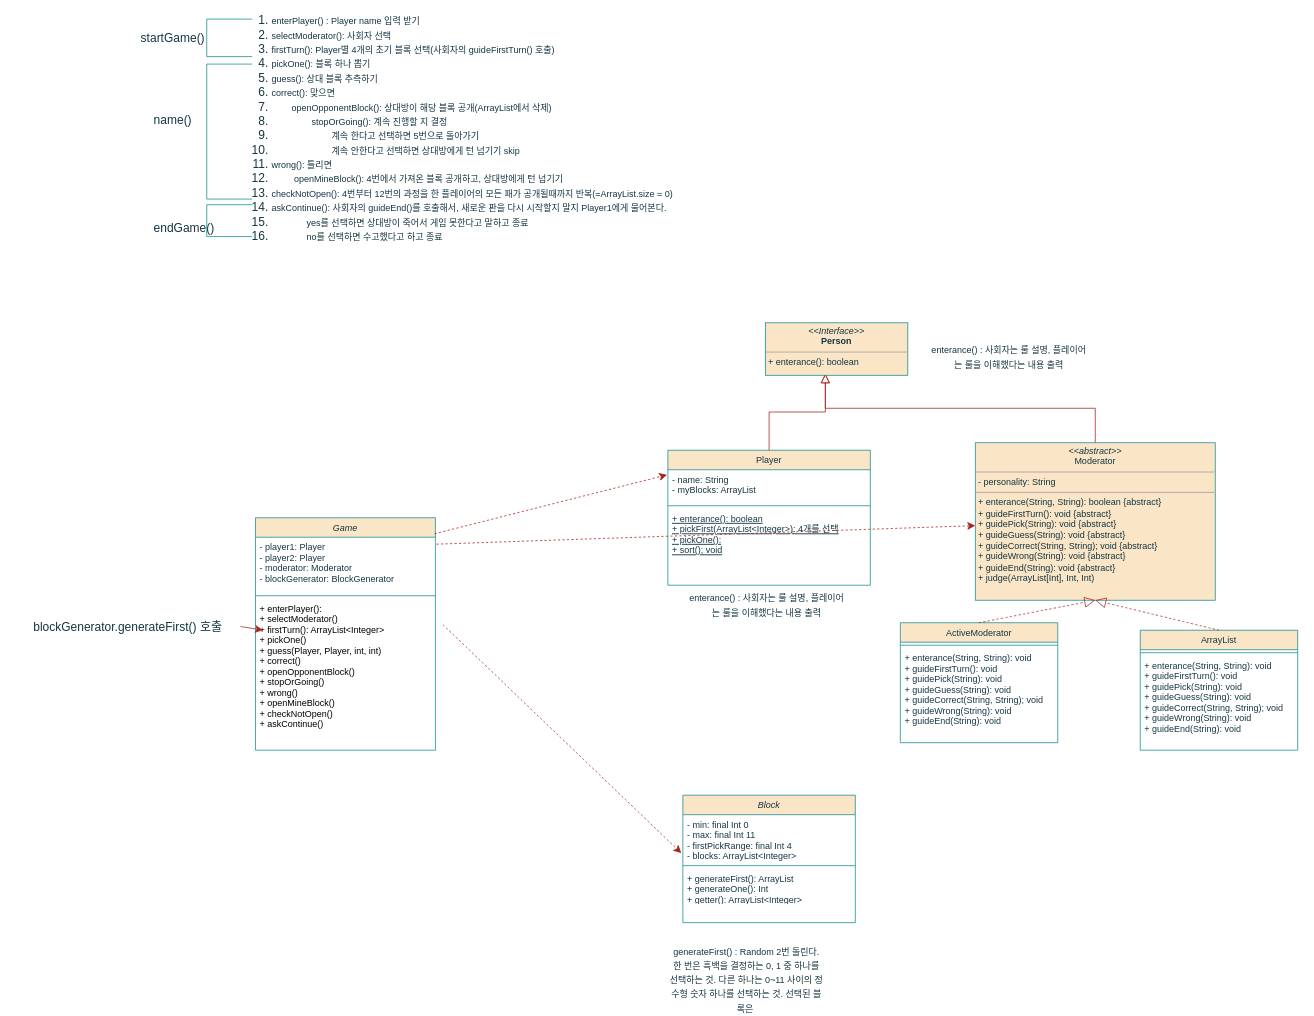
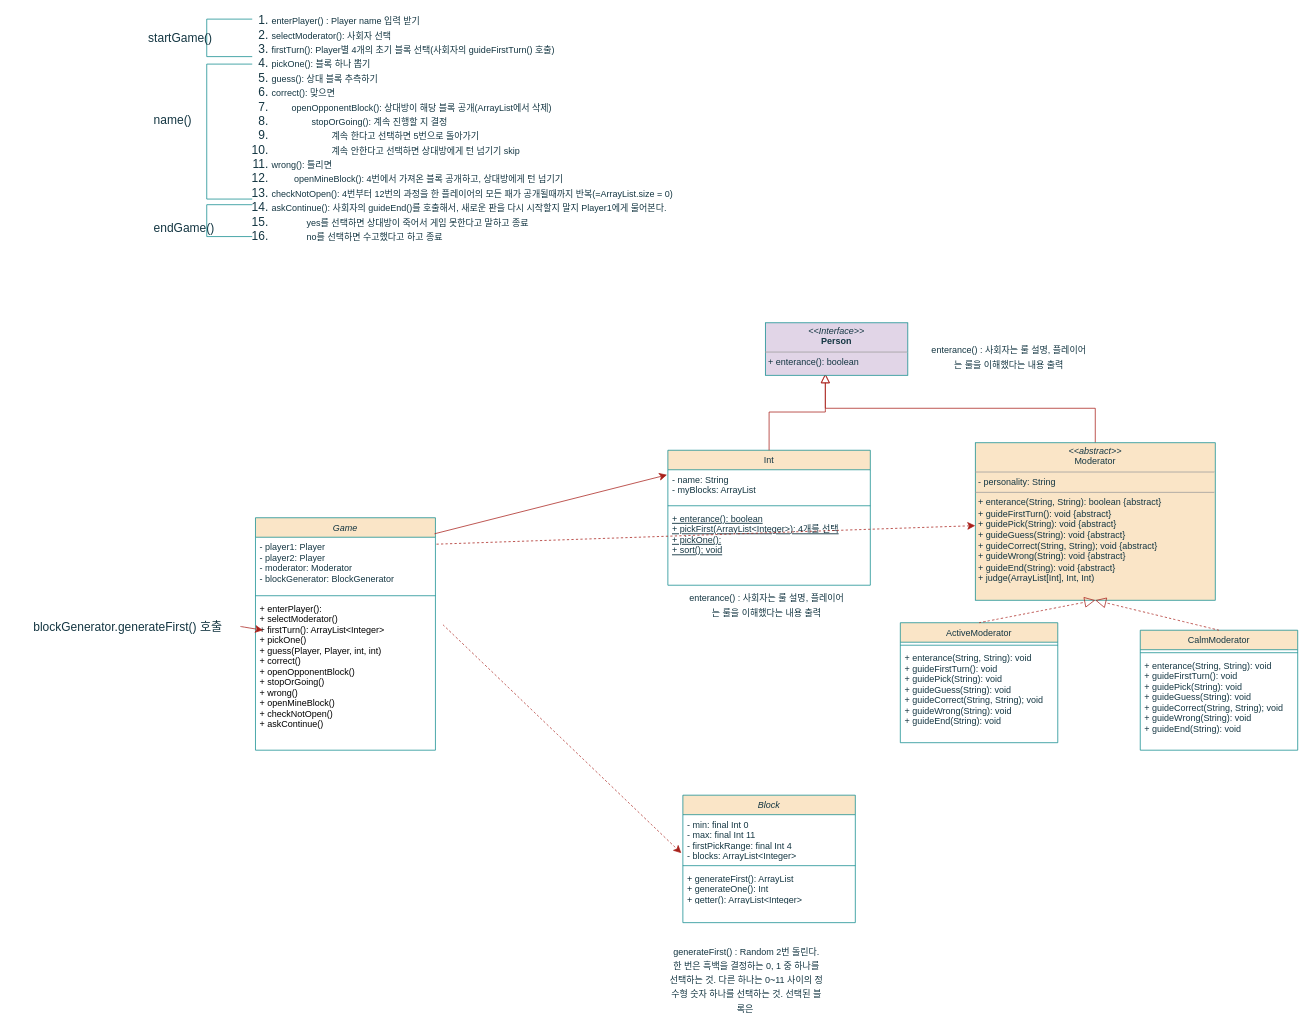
node "startGame()": moved (173, 38) -> (180, 38)
node "<<Interface>> Person + enterance(): boolean": fillcolor #fae5c7 -> #e1d5e7
node "Player": label "Player" -> "Int"
edge "Game" -> "- name: String - myBlocks: ArrayList": style dashed -> solid
node "ArrayList": label "ArrayList" -> "CalmModerator"
